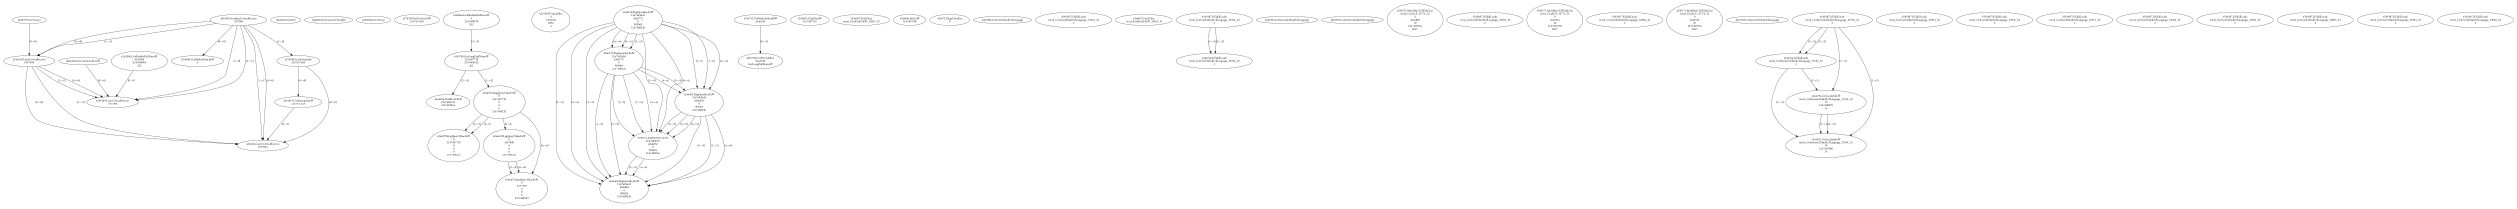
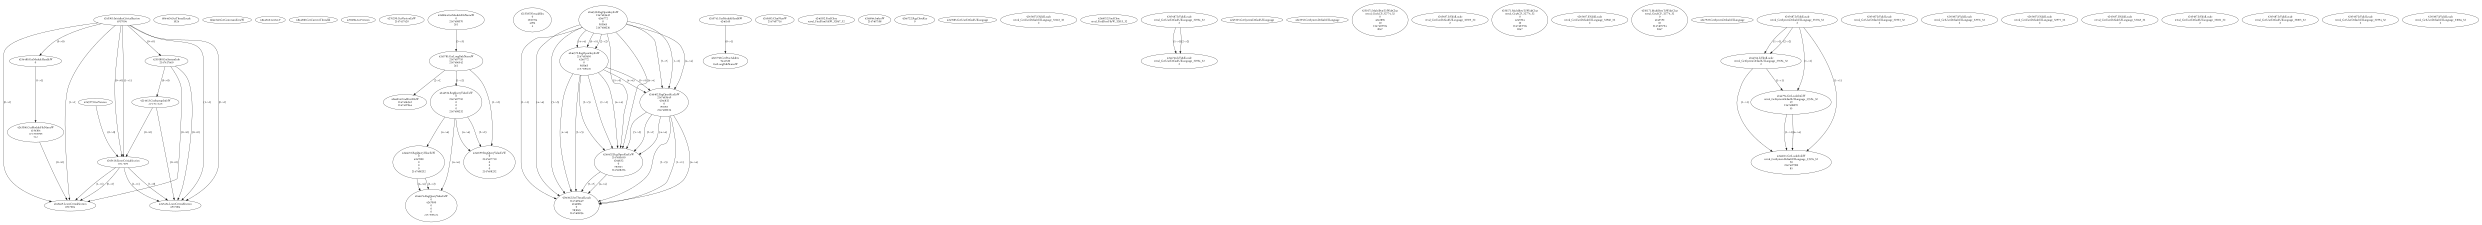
node "6844434.SetThreadLocale 1024": added
edge "6844540.GetCommandLineW" -> "4245469.LeaveCriticalSection 6917004": now "4250188.GetSystemInfo 2147417660" -> "4245469.LeaveCriticalSection 6917004"
edge "4254480.GetModuleHandleW 0" -> "4243306.GetModuleFileNameW 4194304 2147408904 522": added, label "(0-->1)"
edge "4245785.GetLongPathNameW 2147407710 2147406542 261" -> "4246599.RegQueryValueExW 0 2147407710 0 0 0 2147408232": added, label "(1-->2)"
edge "4214413.GetStartupInfoW 2147417624" -> "4245418.EnterCriticalSection 6917004": added, label "(0-->0)"
node "4246462.RegOpenKeyExW 2147483649 4246884 0 983065 2147408236": label "4246462.RegOpenKeyExW 2147483649 4246884 0 983065 2147408236" -> "4246462.SetThreadLocale 2147483649 4246884 0 983065 2147408236"
